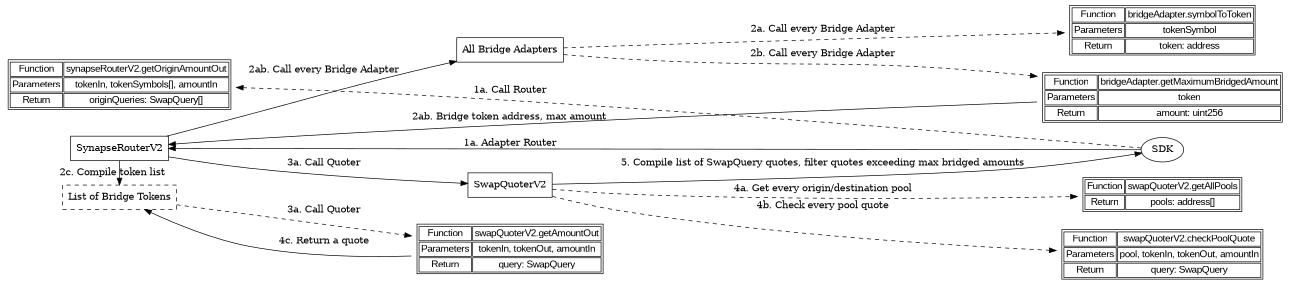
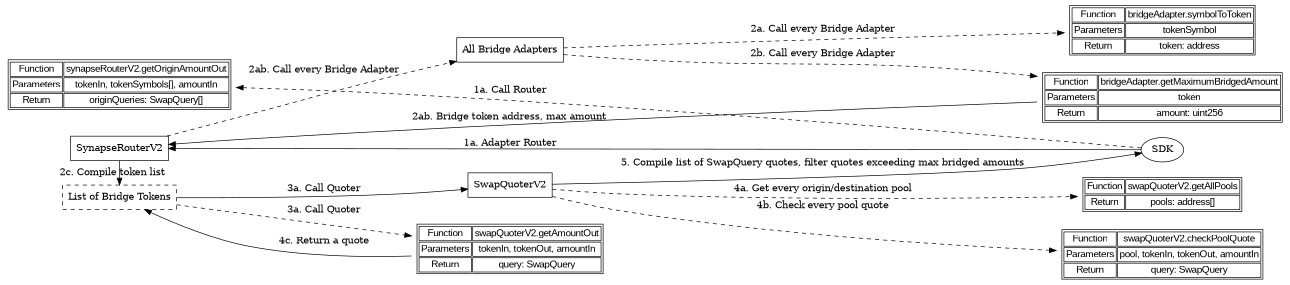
edge "SynapseRouterV2" -> "All Bridge Adapters": style solid -> dashed
edge "SynapseRouterV2" -> "SwapQuoterV2": now "List of Bridge Tokens" -> "SwapQuoterV2"
